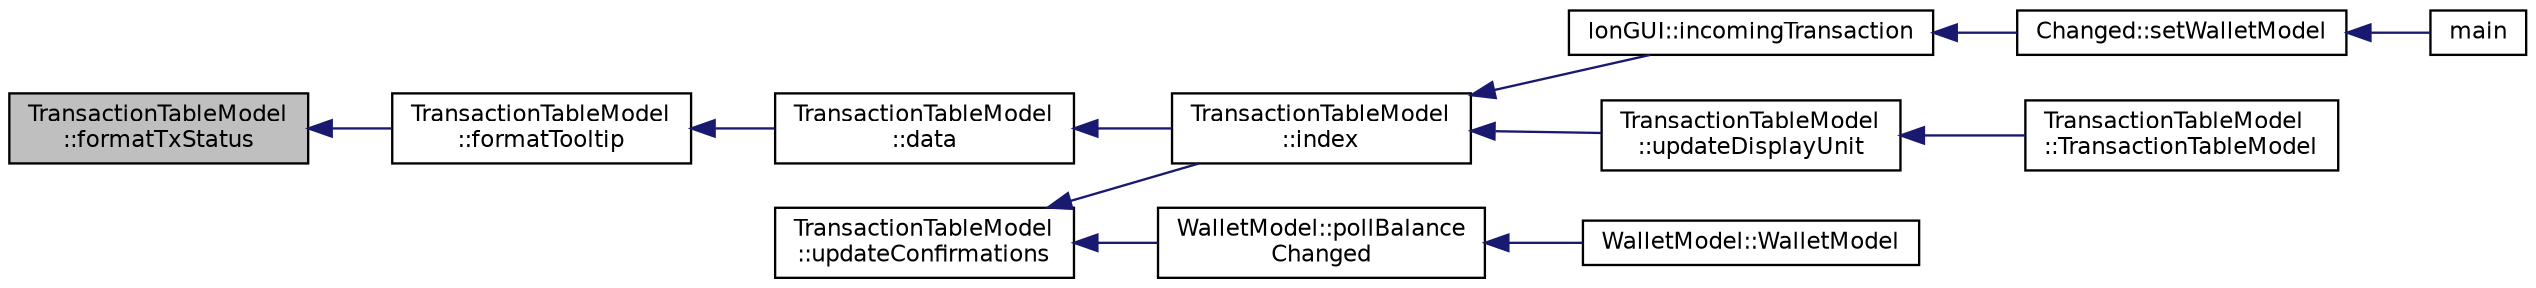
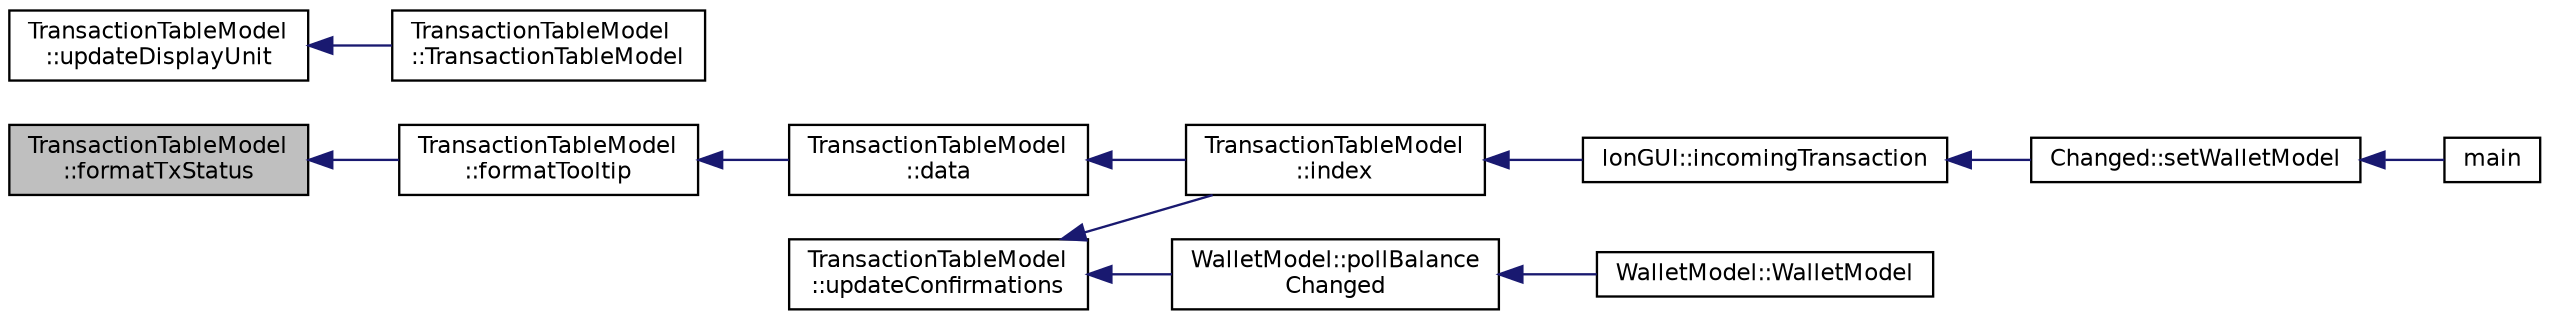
edge "TransactionTableModel ::updateDisplayUnit" -> "TransactionTableModel ::index": removed
